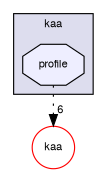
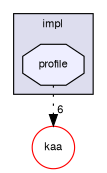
cluster "kaa": label "kaa" -> "impl"
